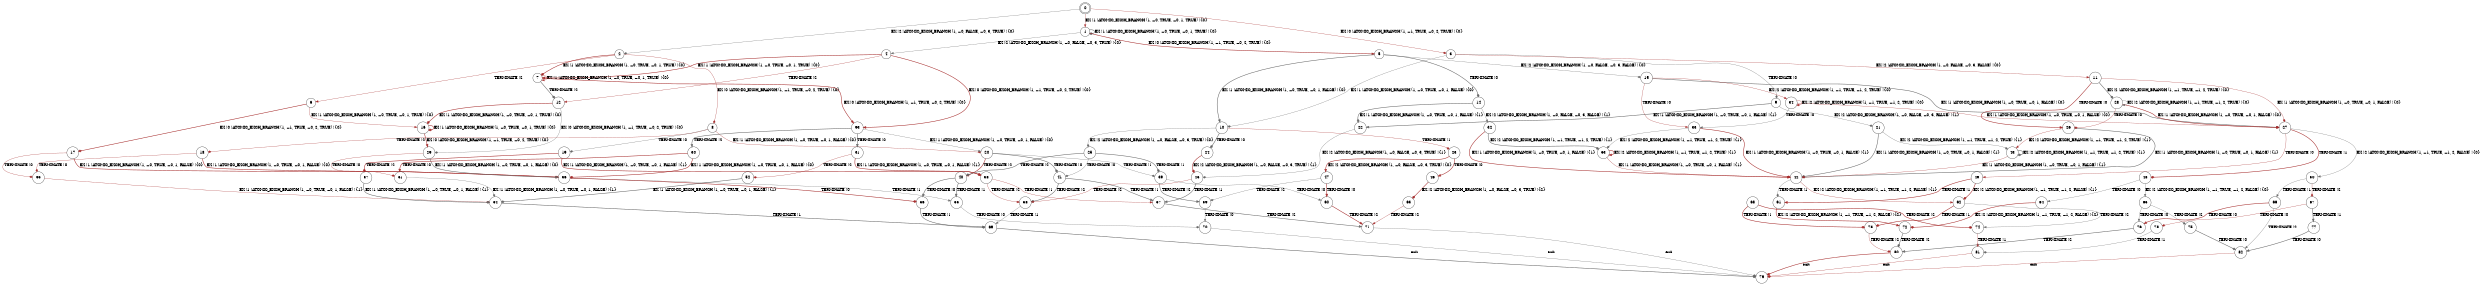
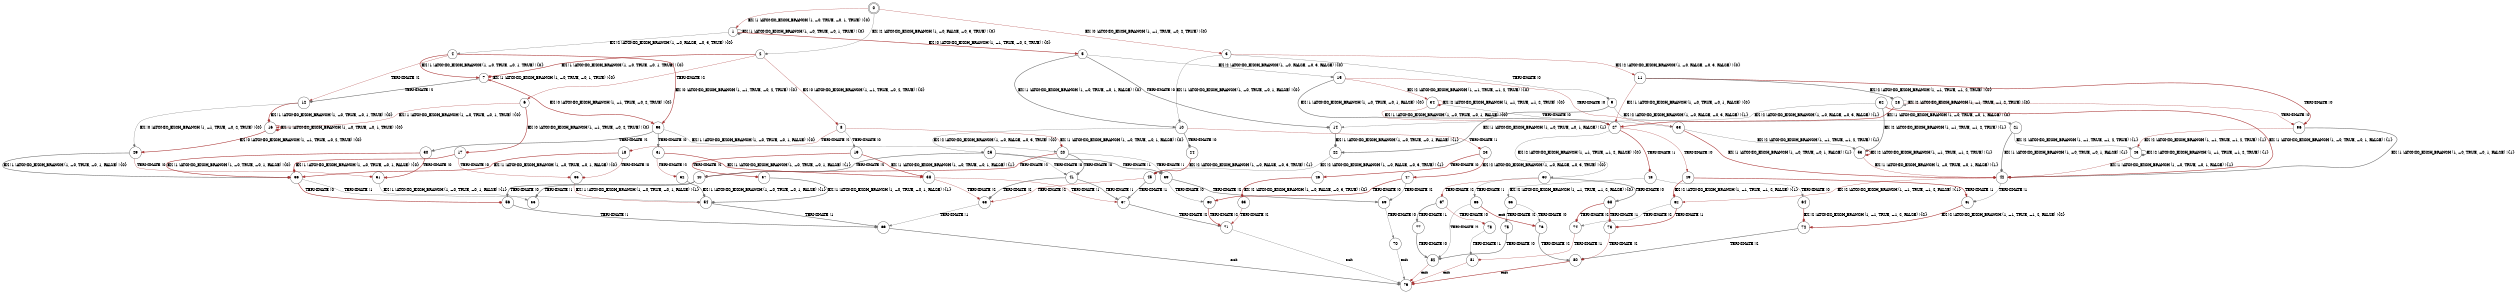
edge "14" -> "32": reversed
node "26": label "26" -> "96"
edge "50" -> "68": added, label "TERMINATE !0"
edge "66" -> "76": label "TERMINATE !0" -> "exit"
edge "55" -> "70": removed, label "TERMINATE !0"
